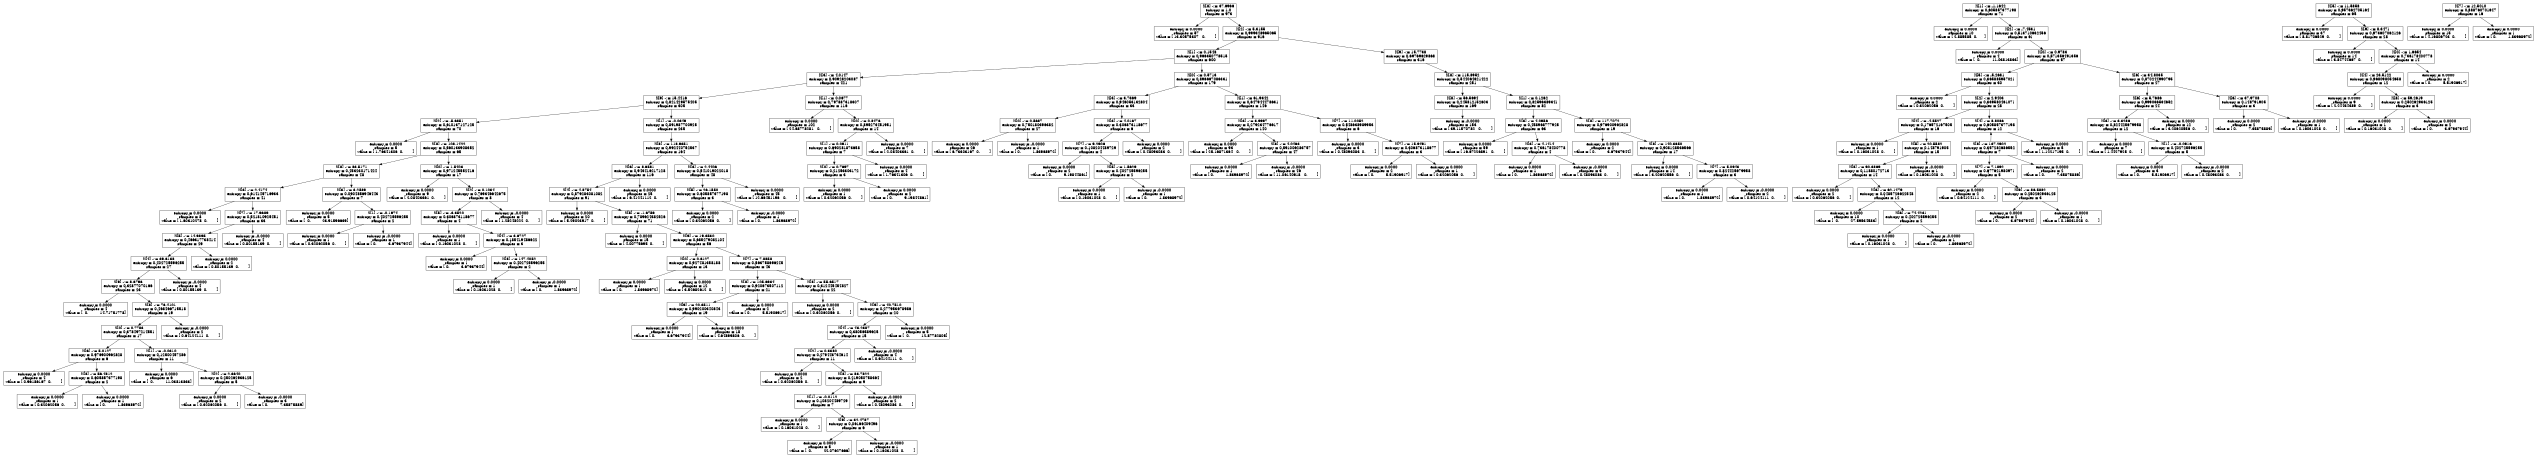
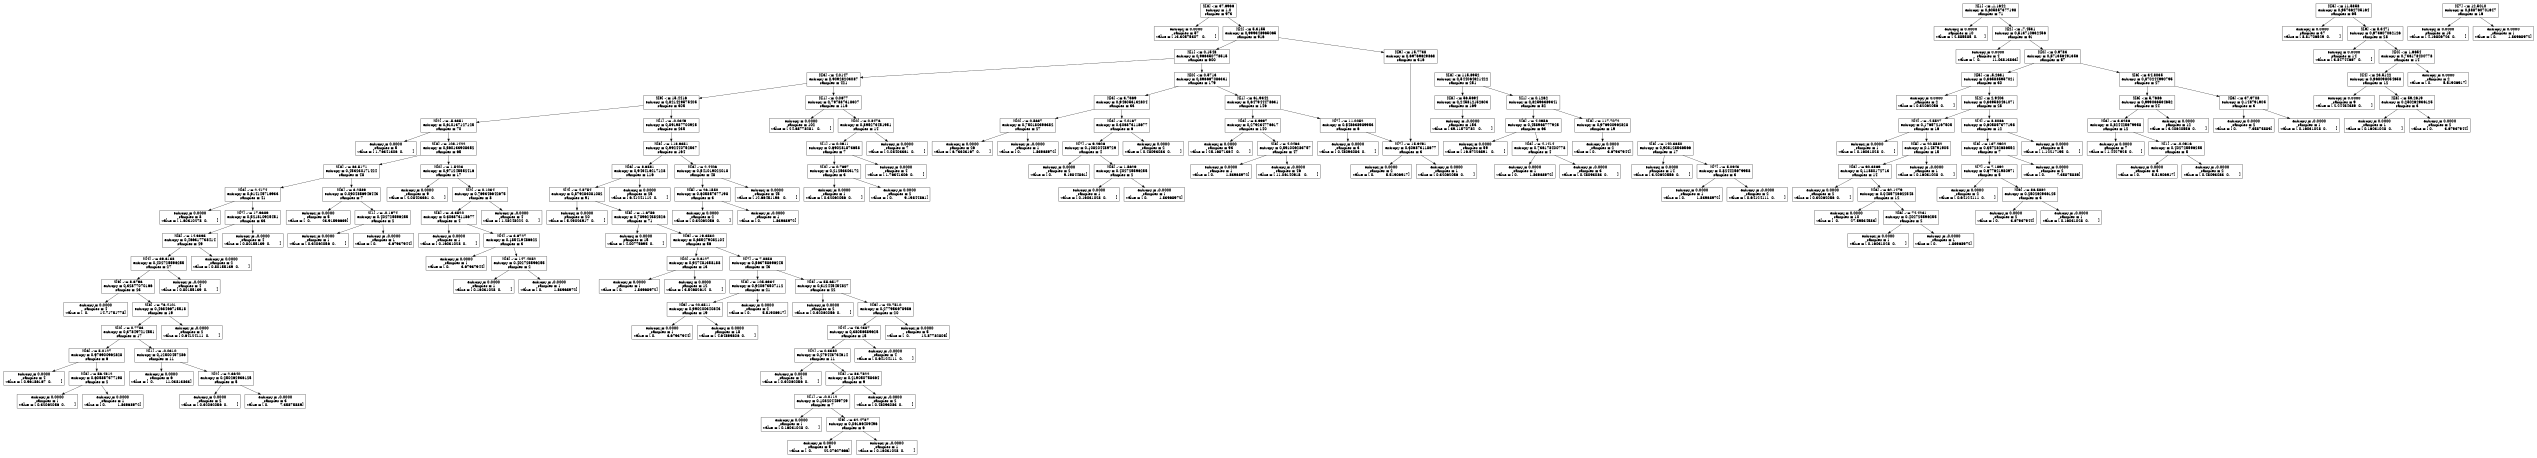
edge "X[9] <= 15.7738 entropy = 0.69769629868 samples = 316" -> "X[8] <= 115.8952 entropy = 0.544064321422 samples = 251": now "X[9] <= 15.7738 entropy = 0.69769629868 samples = 316" -> "X[7] <= 15.9491 entropy = 0.306873118677 samples = 3"
edge "X[8] <= 117.7072 entropy = 0.976900962828 samples = 19" -> "X[8] <= 140.3650 entropy = 0.908128536566 samples = 17": removed
edge "X[8] <= 137.2902 entropy = 0.357282686552 samples = 7" -> "X[4] <= 8.8086 entropy = 0.605857377198 samples = 12": reversed
